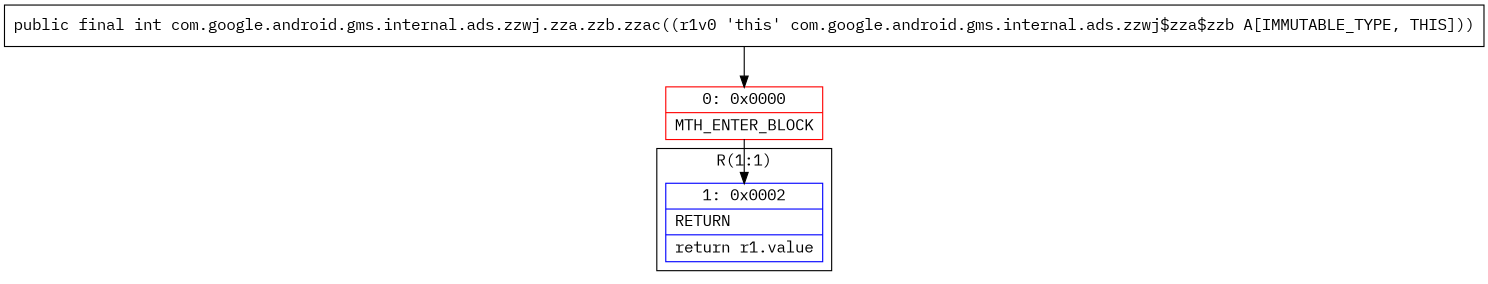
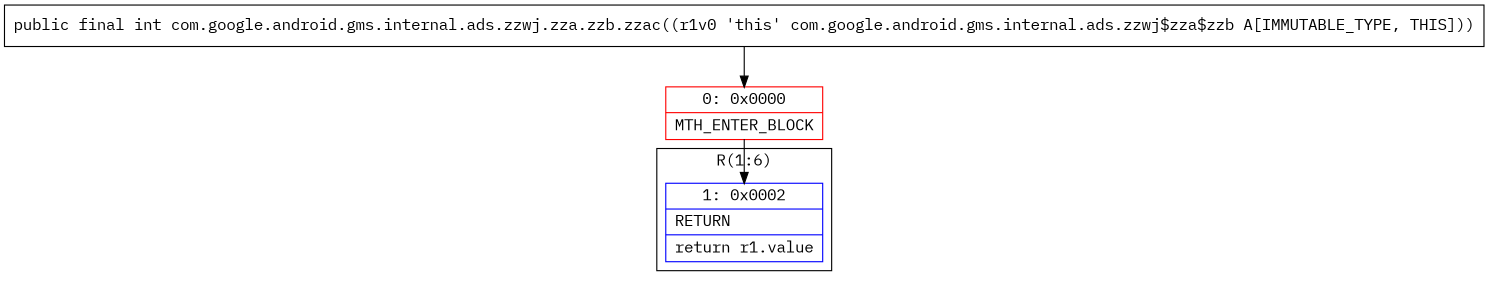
cluster "R(1:1)": label "R(1:1)" -> "R(1:6)"
